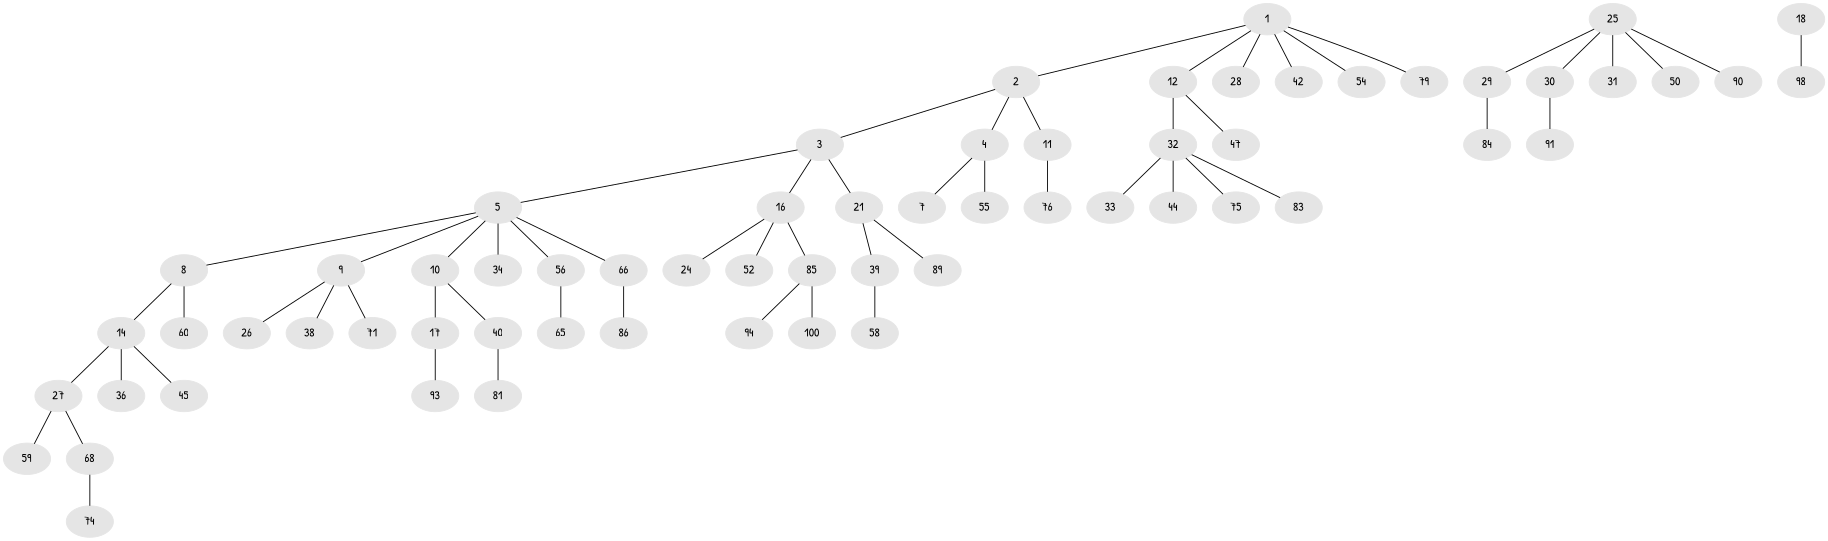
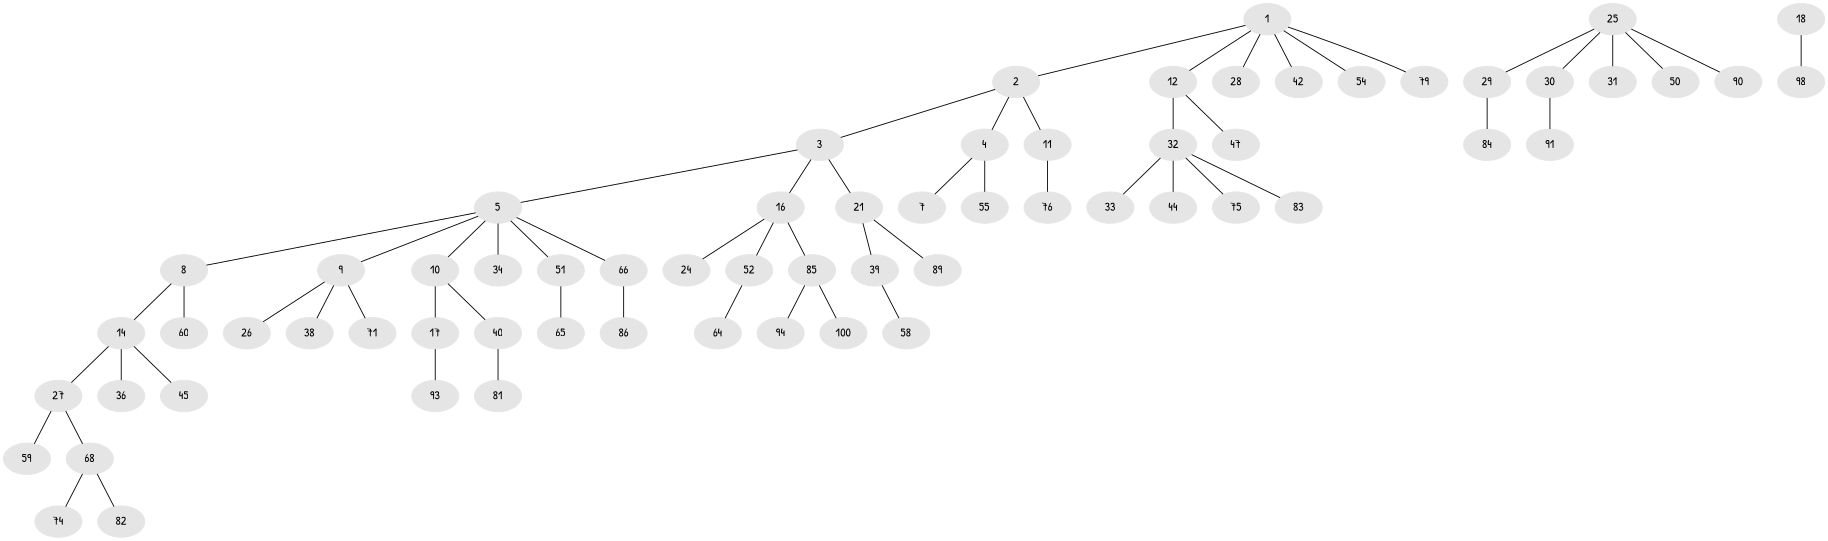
node "56": label "56" -> "51"
node "64": added
node "82": added
